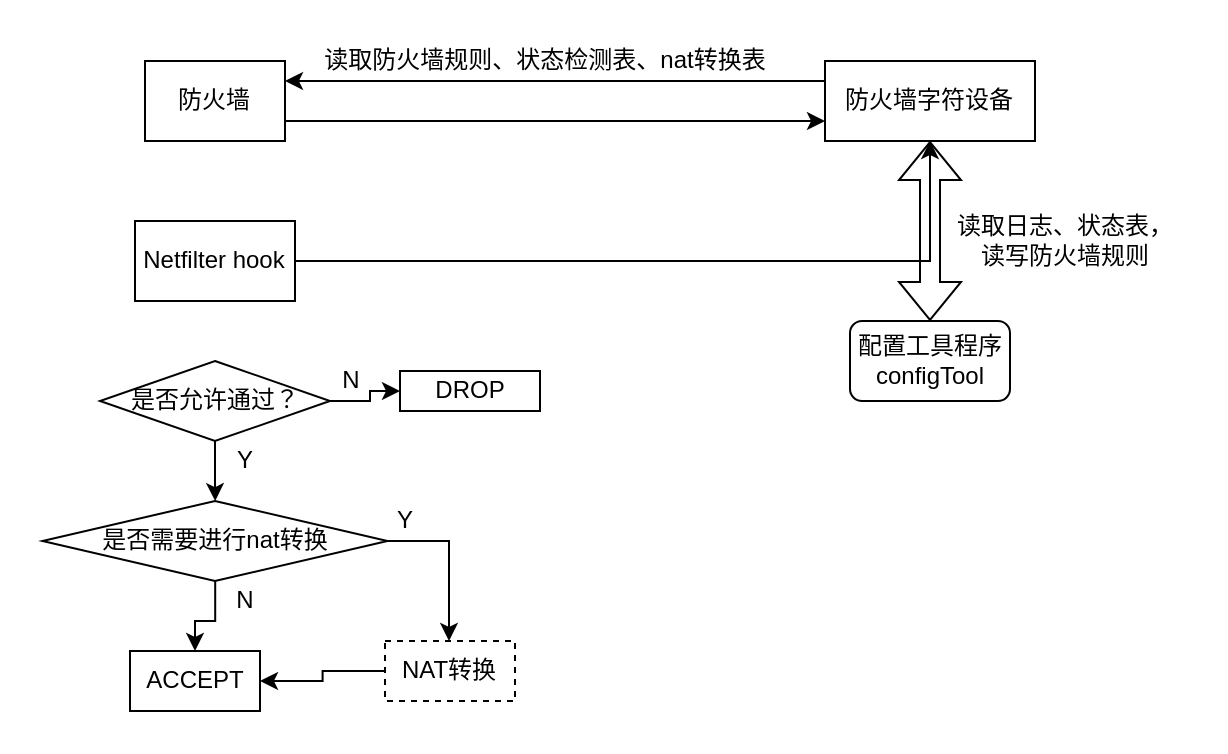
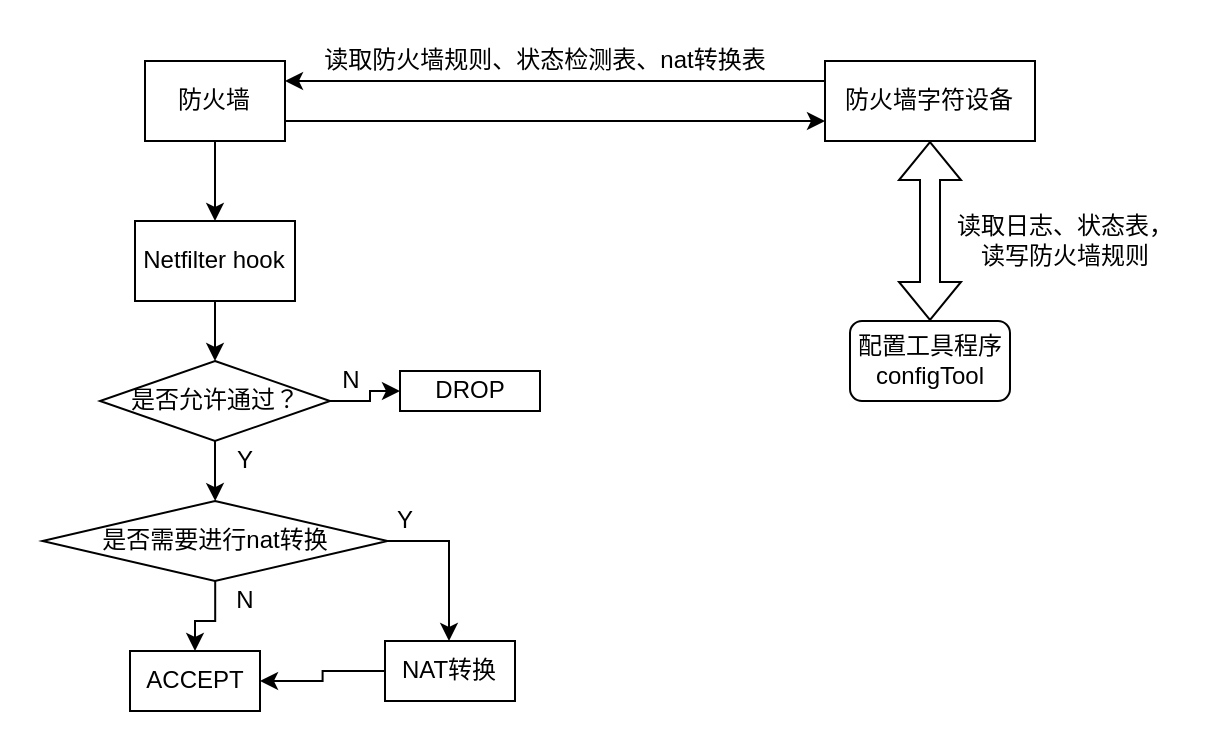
edge "防火墙" -> "Netfilter hook": added
edge "Netfilter hook" -> "防火墙字符设备": now "Netfilter hook" -> "是否允许通过？"
node "NAT转换": style dashed -> solid
